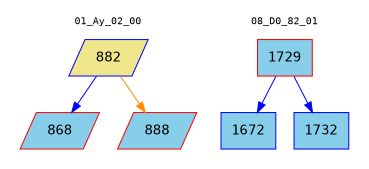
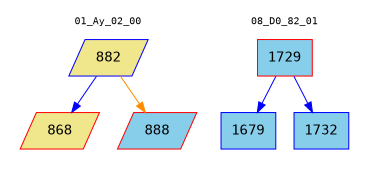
node "868": fillcolor skyblue -> khaki
node "1672": label "1672" -> "1679"
